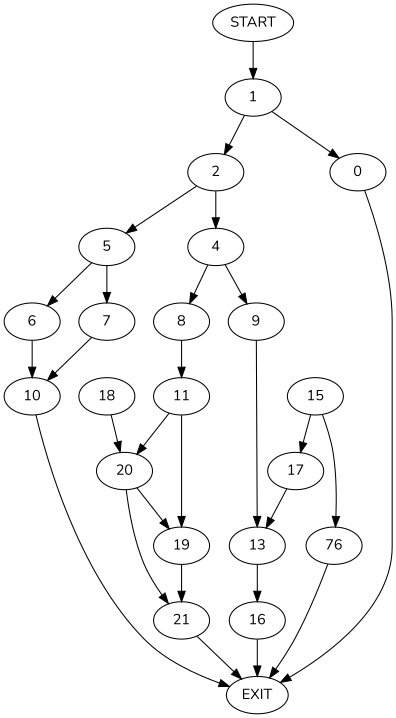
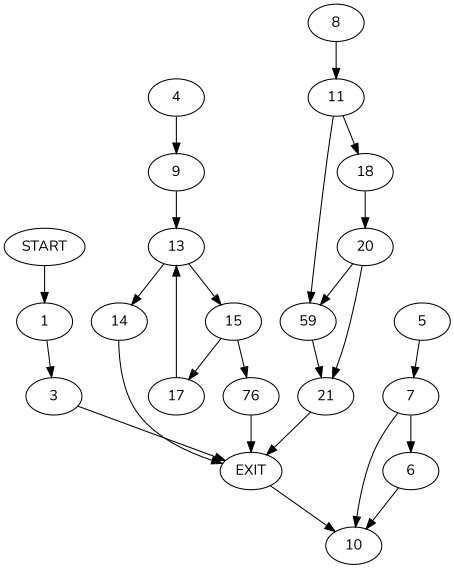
node "2": removed
node "0": label "0" -> "3"
edge "4" -> "8": removed
edge "13" -> "15": added
edge "5" -> "6": now "7" -> "6"
edge "11" -> "20": now "11" -> "18"
node "19": label "19" -> "59"
edge "10" -> "EXIT": reversed
node "16": label "16" -> "14"
